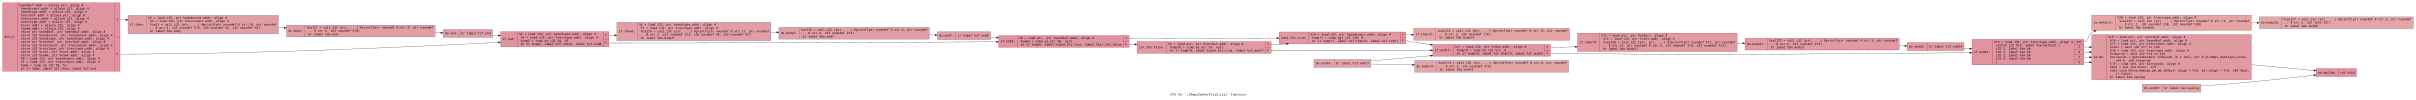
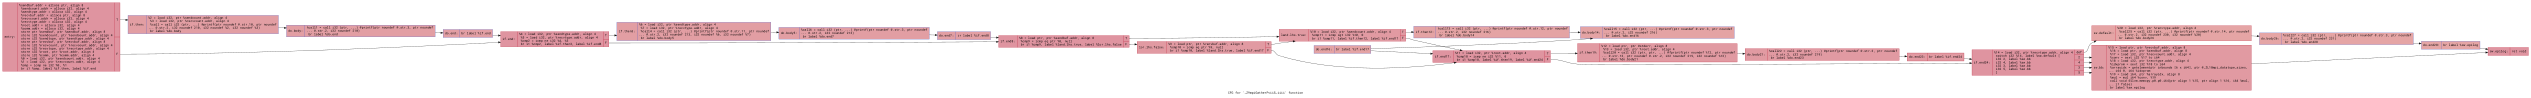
node "do.body26:": text "... @.str.2, i32 then 231)" -> "... @.str.2, i32 noundef 231)"
edge "if.then12:" -> "do.body14:": added
node "if.then12:": color #b70d28ff -> #3d50c3ff
edge "do.body26:" -> "do.end28:": added
